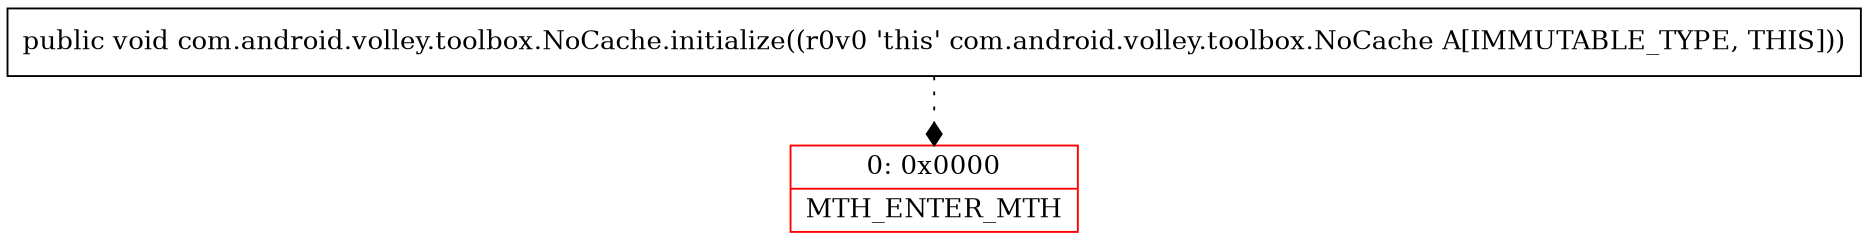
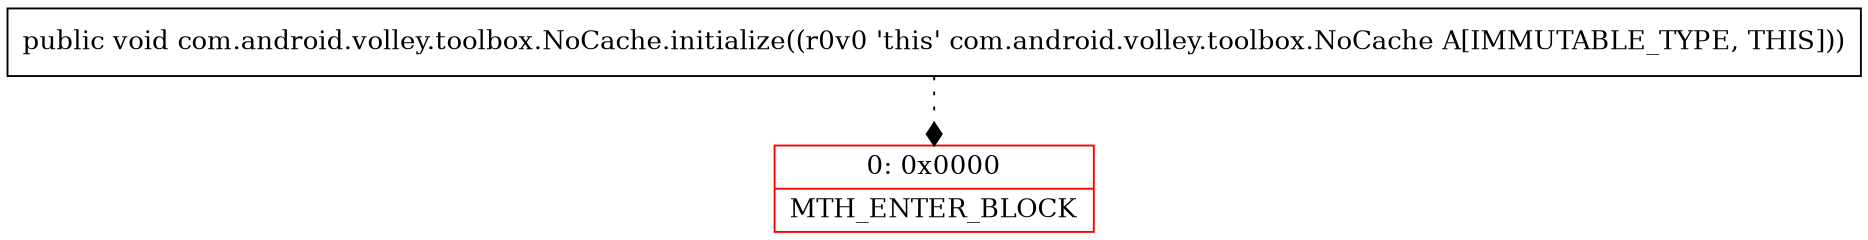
node "0: 0x0000": text "MTH_ENTER_MTH" -> "MTH_ENTER_BLOCK"
